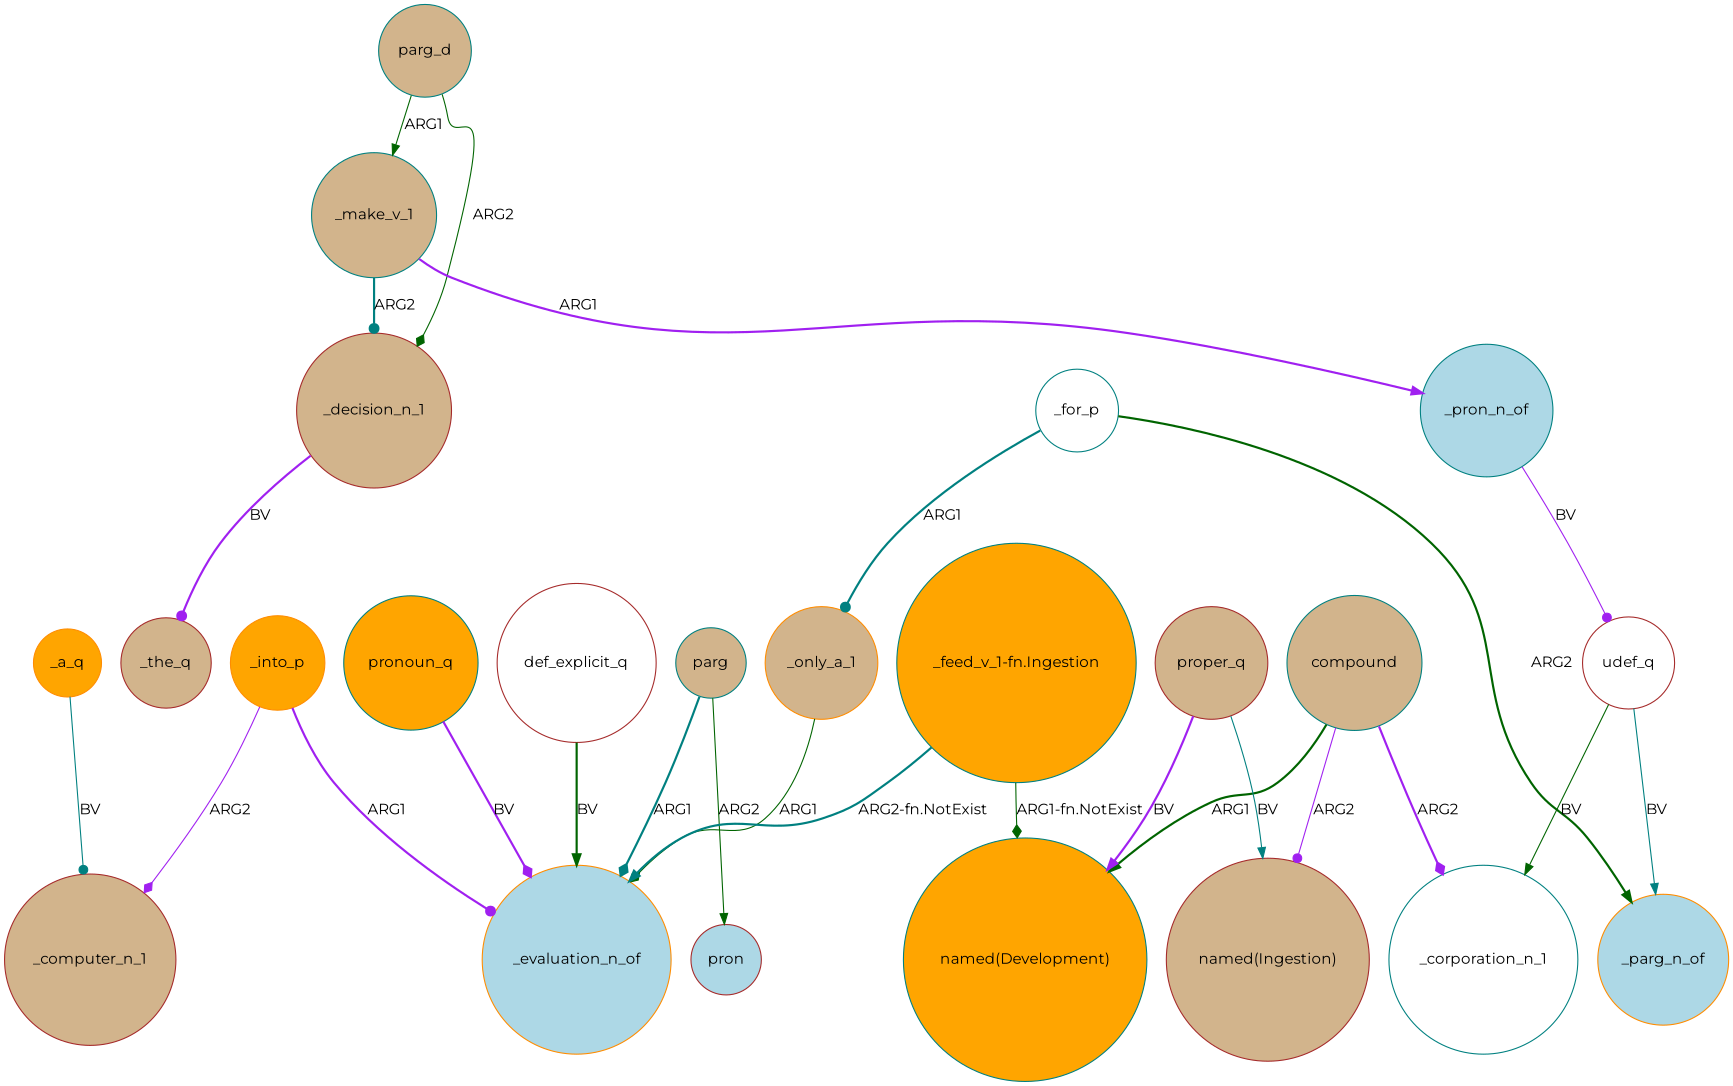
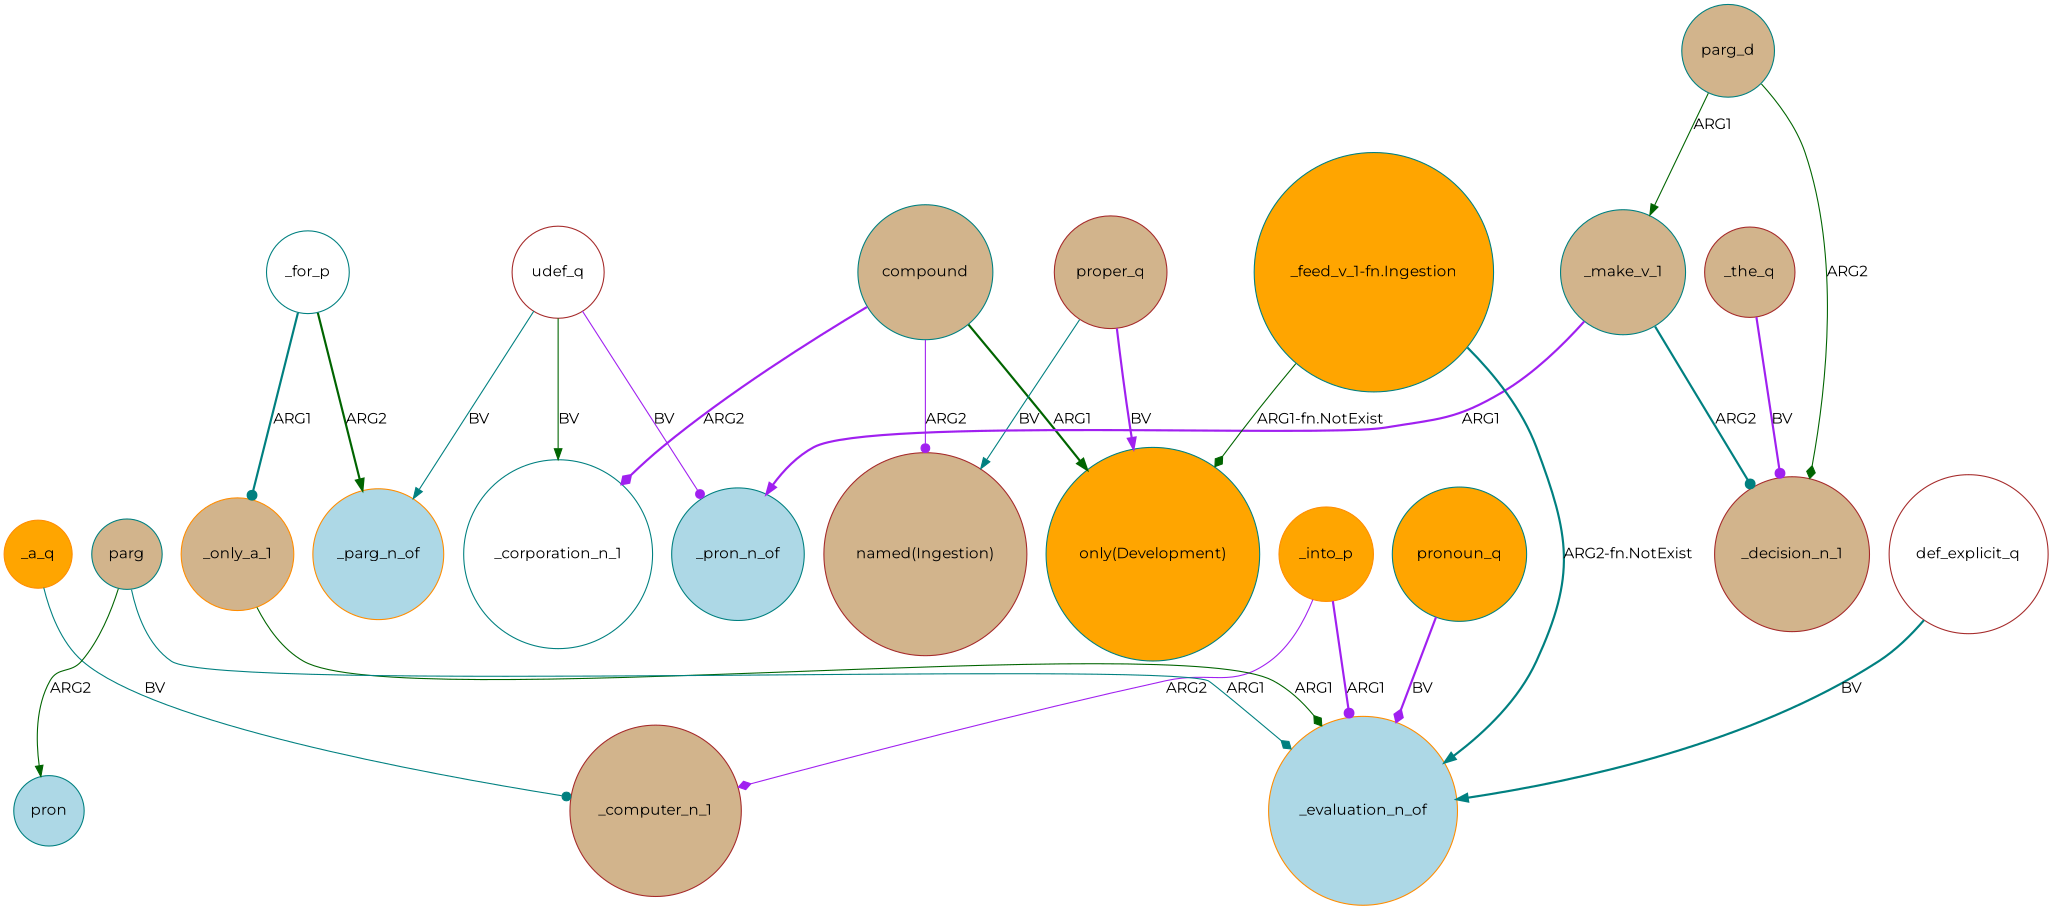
edge "_decision_n_1" -> "_the_q": reversed
edge "_pron_n_of" -> "udef_q": reversed
edge "parg" -> "_evaluation_n_of": style bold -> solid
edge "def_explicit_q" -> "_evaluation_n_of": color darkgreen -> teal
node "pron": color brown -> teal
node "named(Development)": label "named(Development)" -> "only(Development)"
